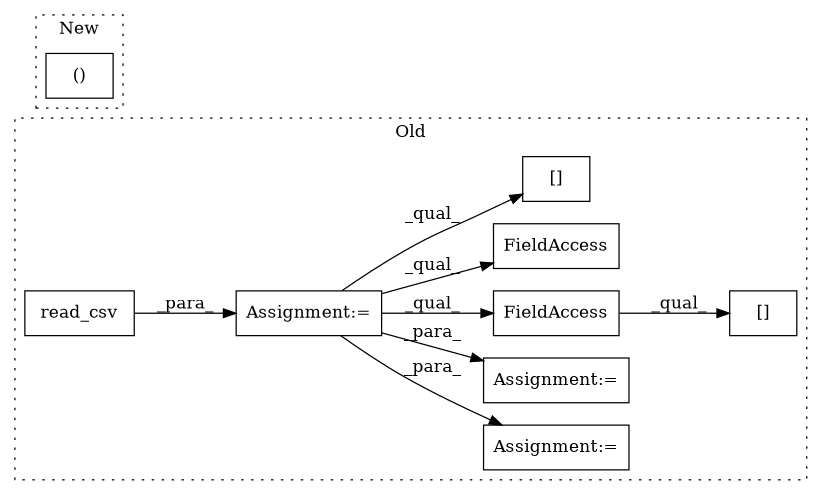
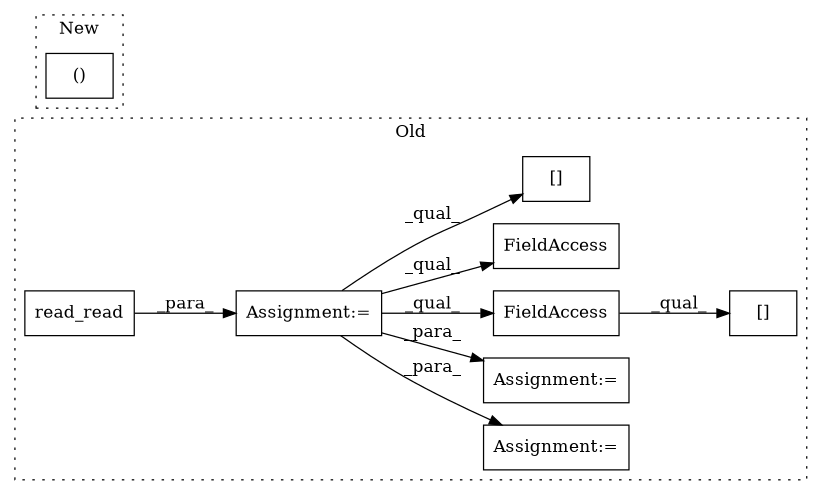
node "read_csv": label "read_csv" -> "read_read"
